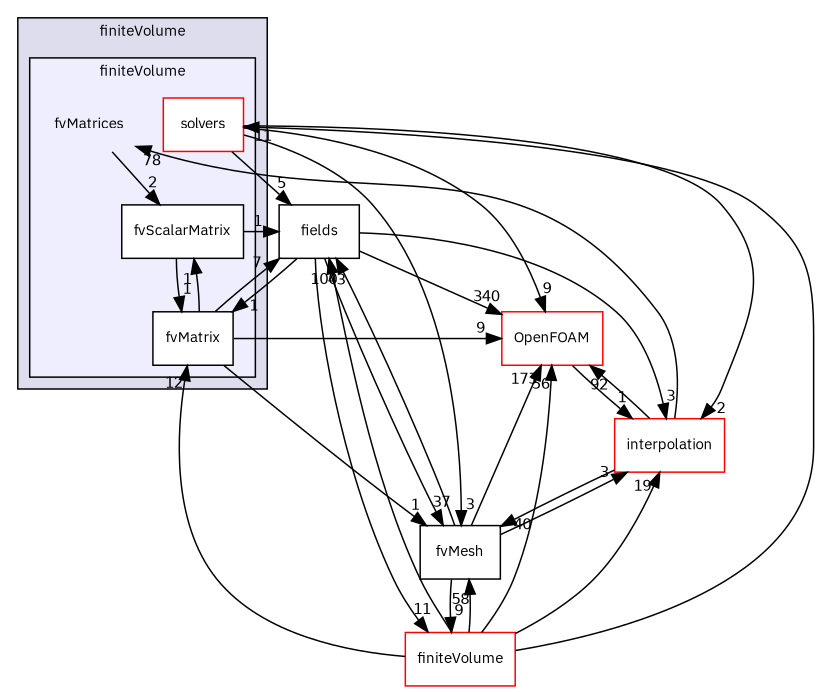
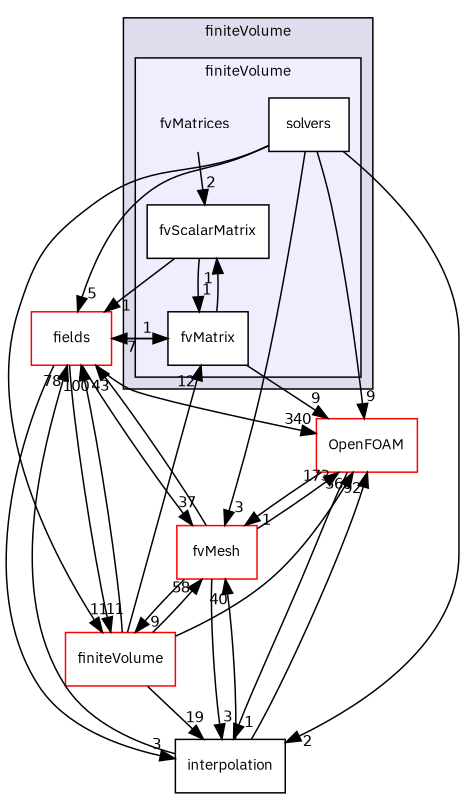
node "solvers": color red -> black
edge "interpolation" -> "fvMatrices": now "interpolation" -> "fields"
node "fields": color black -> red
edge "finiteVolume" -> "solvers": reversed
edge "fvMatrix" -> "fvMesh": now "OpenFOAM" -> "fvMesh"
node "interpolation": color red -> black
node "fvMesh": color black -> red
